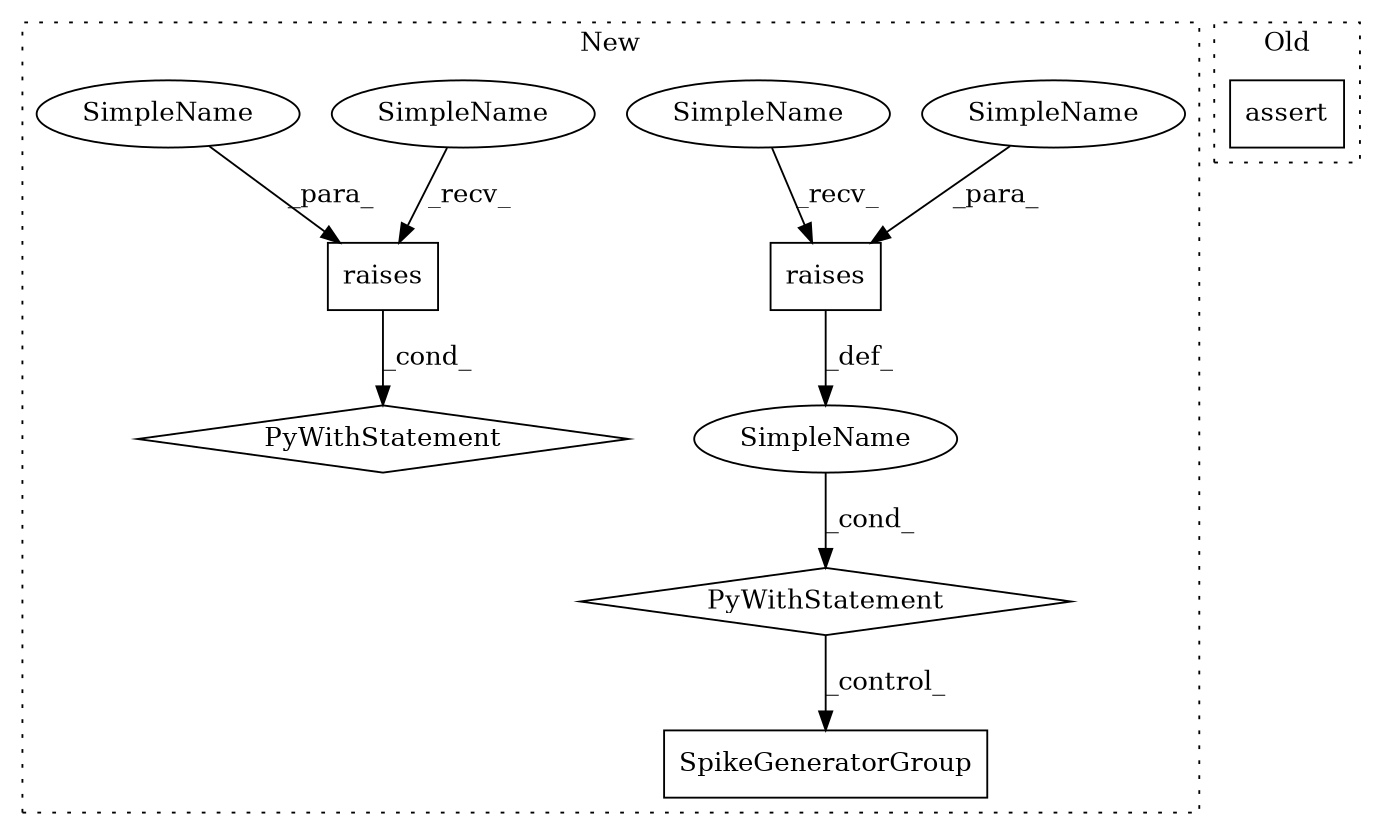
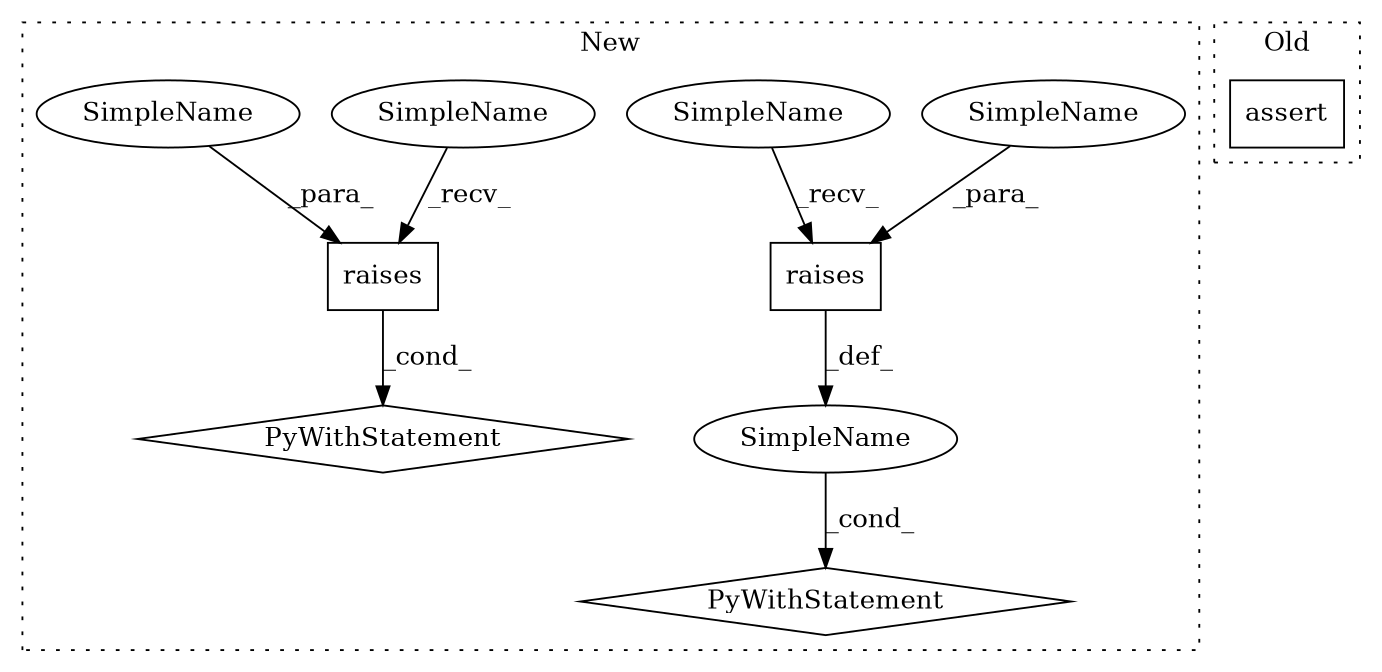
node "SpikeGeneratorGroup": removed
